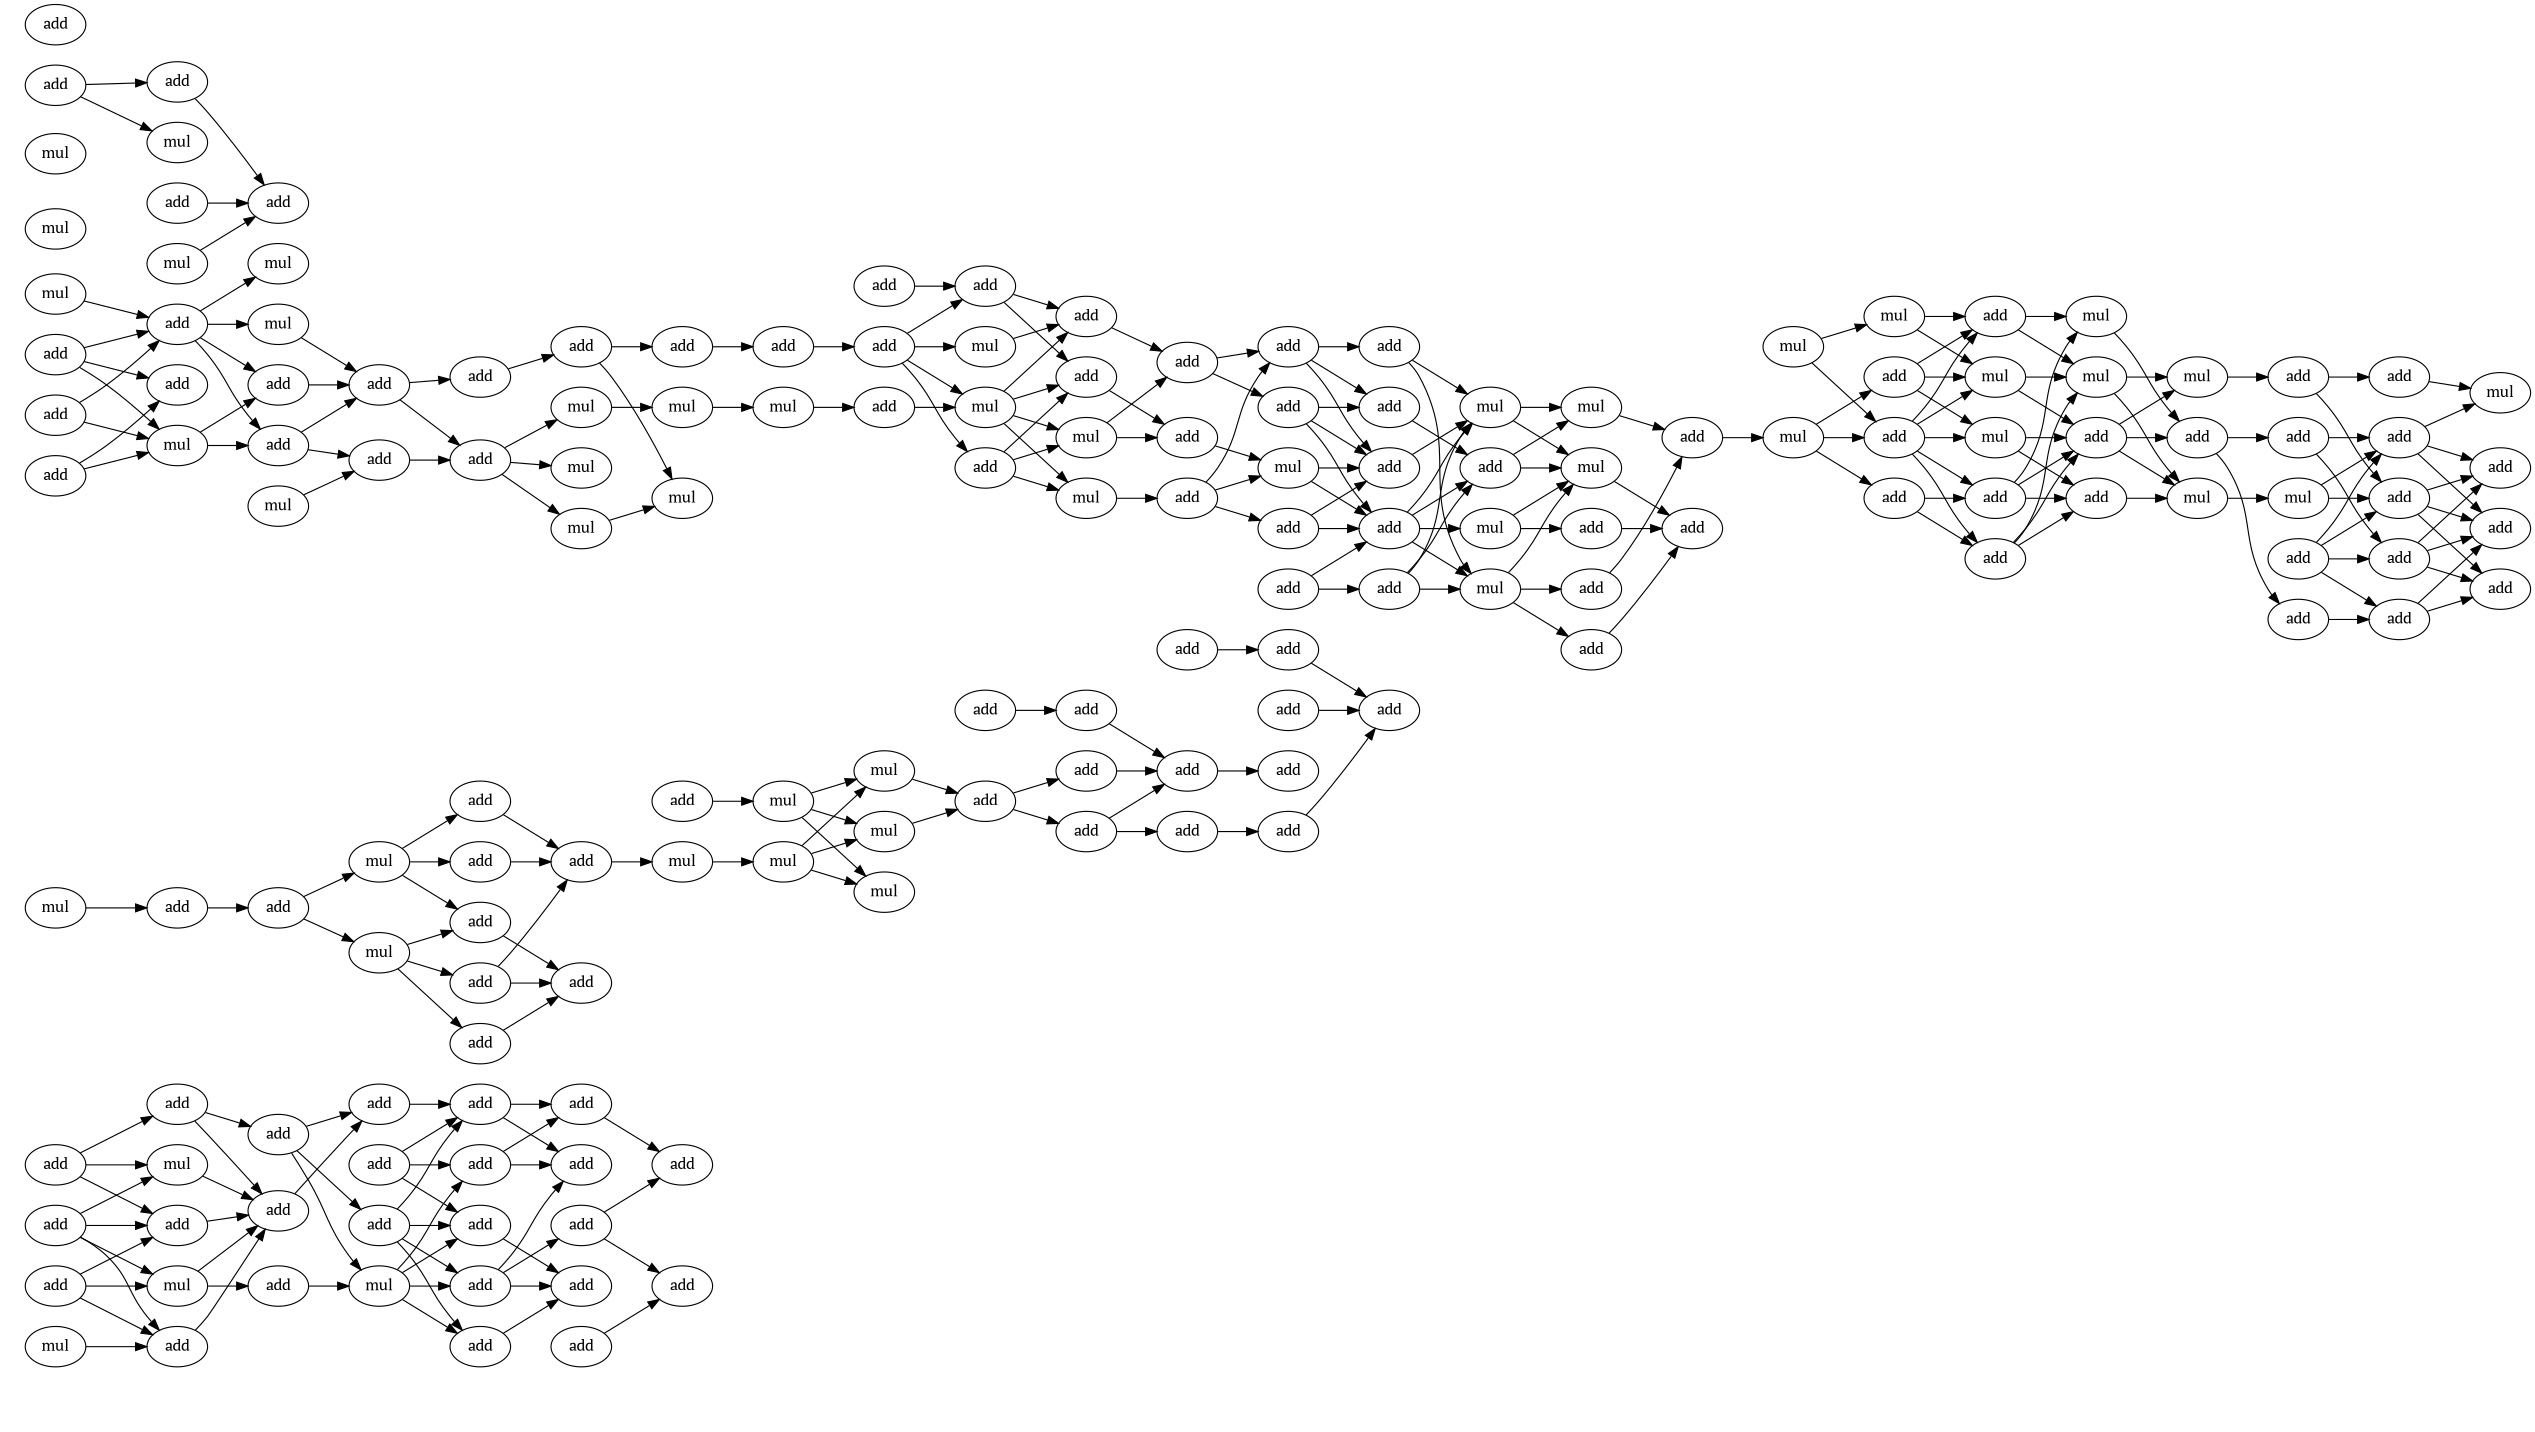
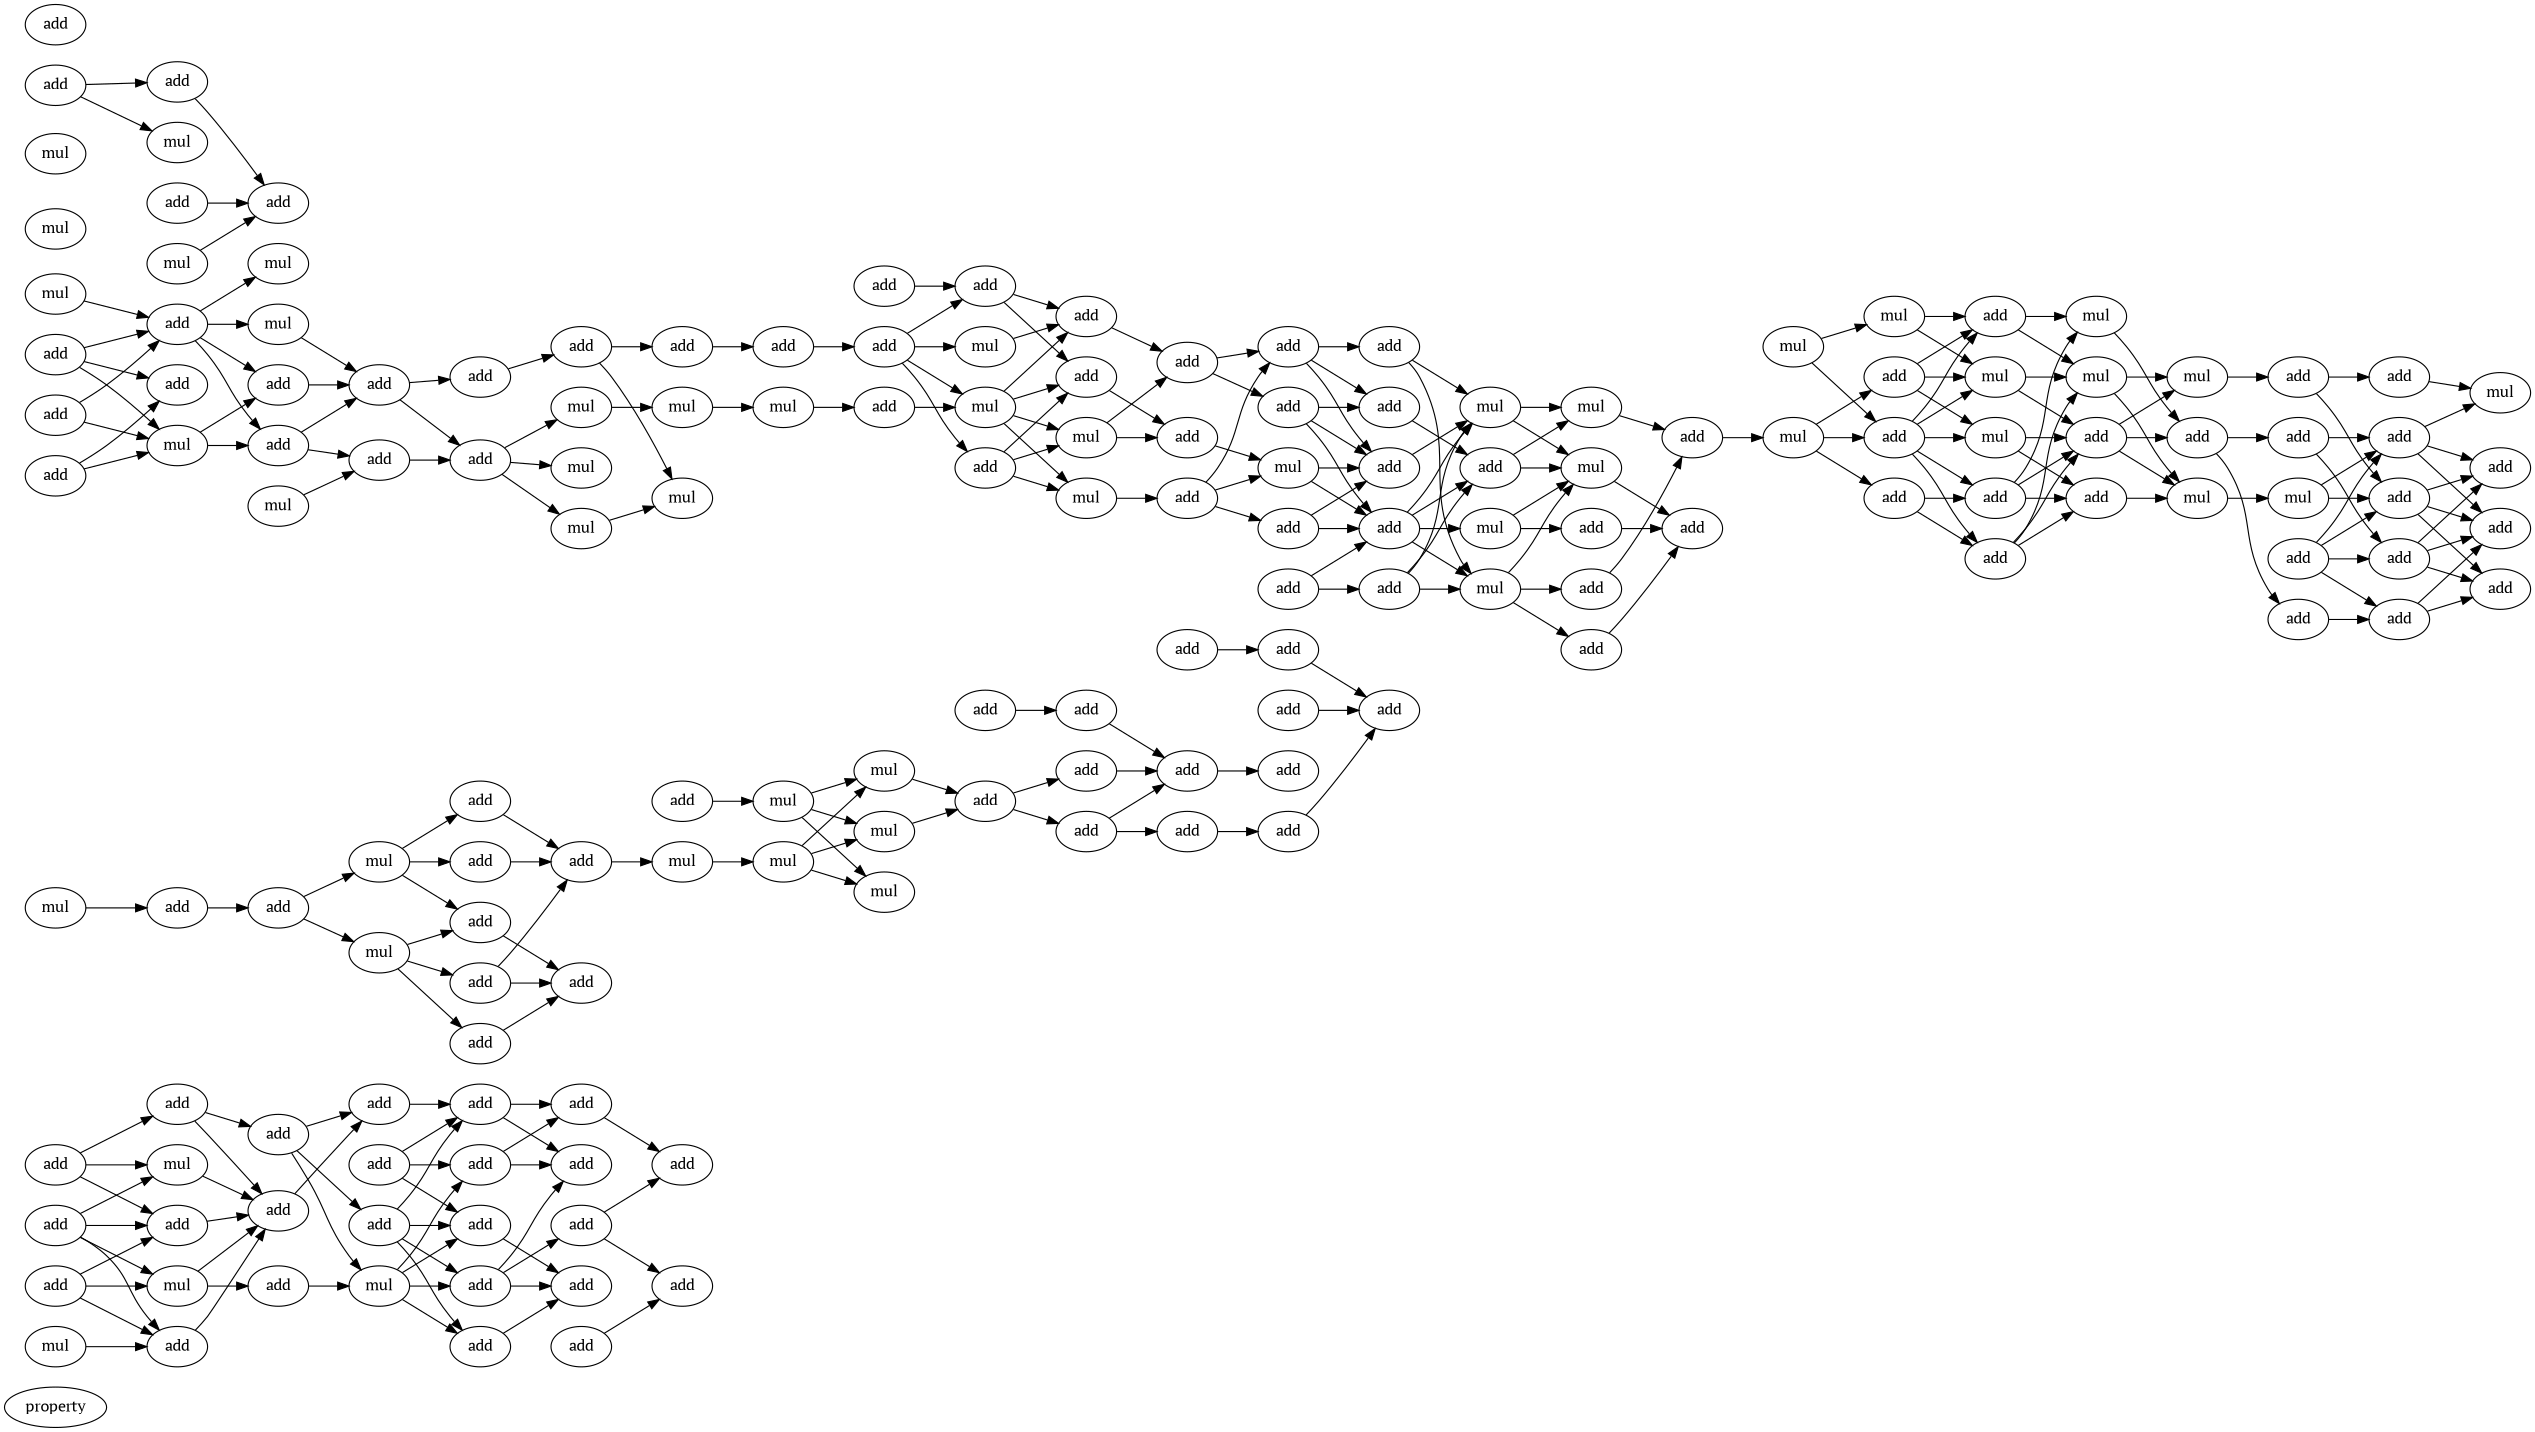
node "property": added
